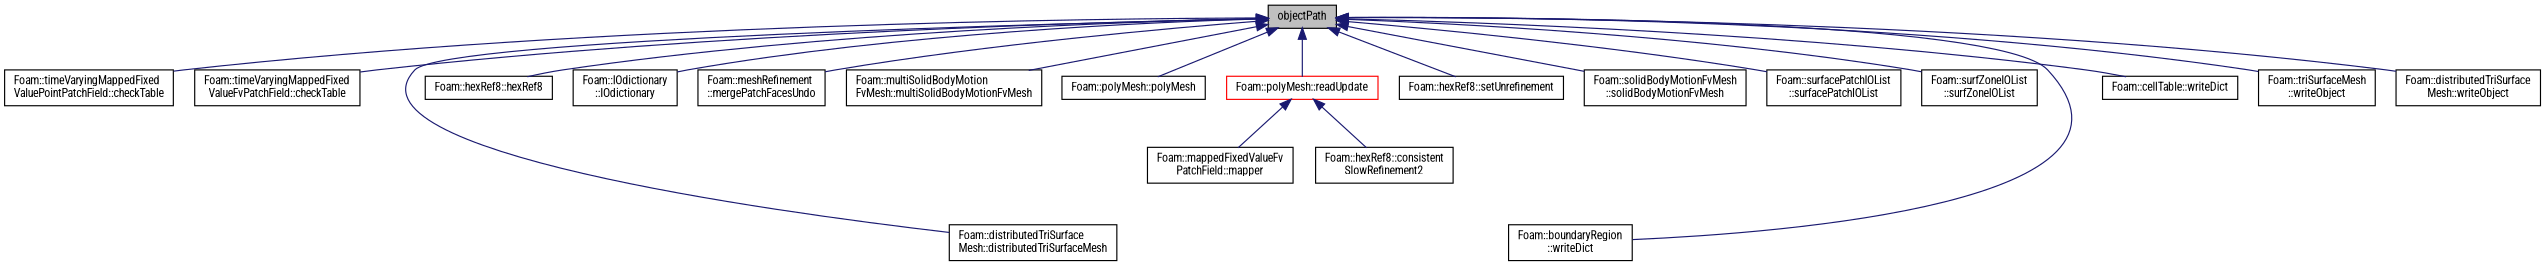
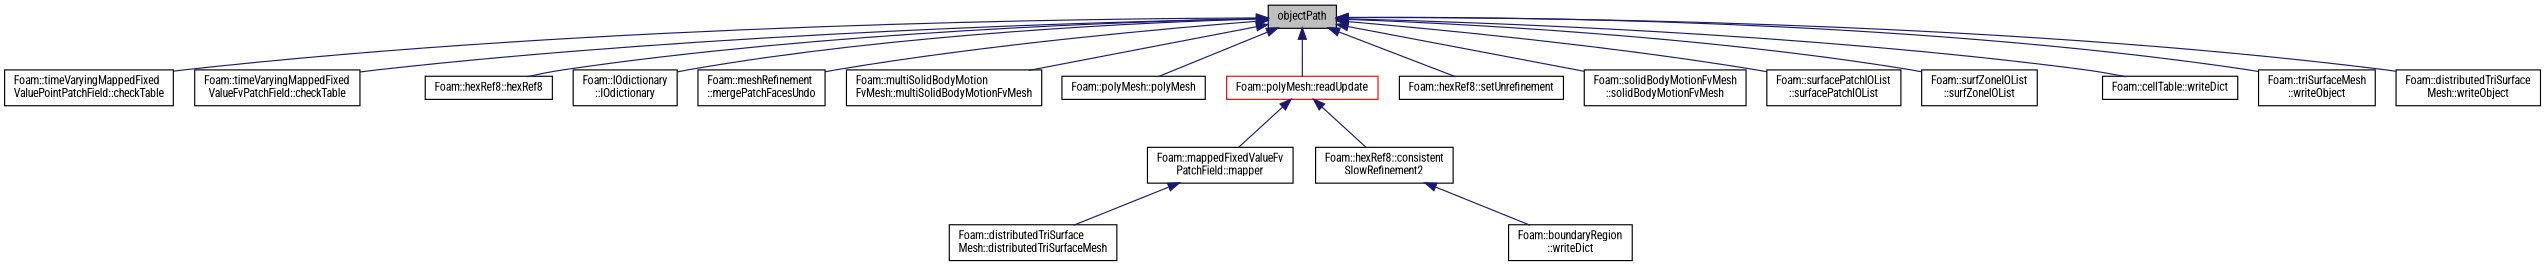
edge "Foam::boundaryRegion ::writeDict" -> "objectPath": now "Foam::boundaryRegion ::writeDict" -> "Foam::hexRef8::consistent SlowRefinement2"
edge "Foam::distributedTriSurface Mesh::distributedTriSurfaceMesh" -> "objectPath": now "Foam::distributedTriSurface Mesh::distributedTriSurfaceMesh" -> "Foam::mappedFixedValueFv PatchField::mapper"
